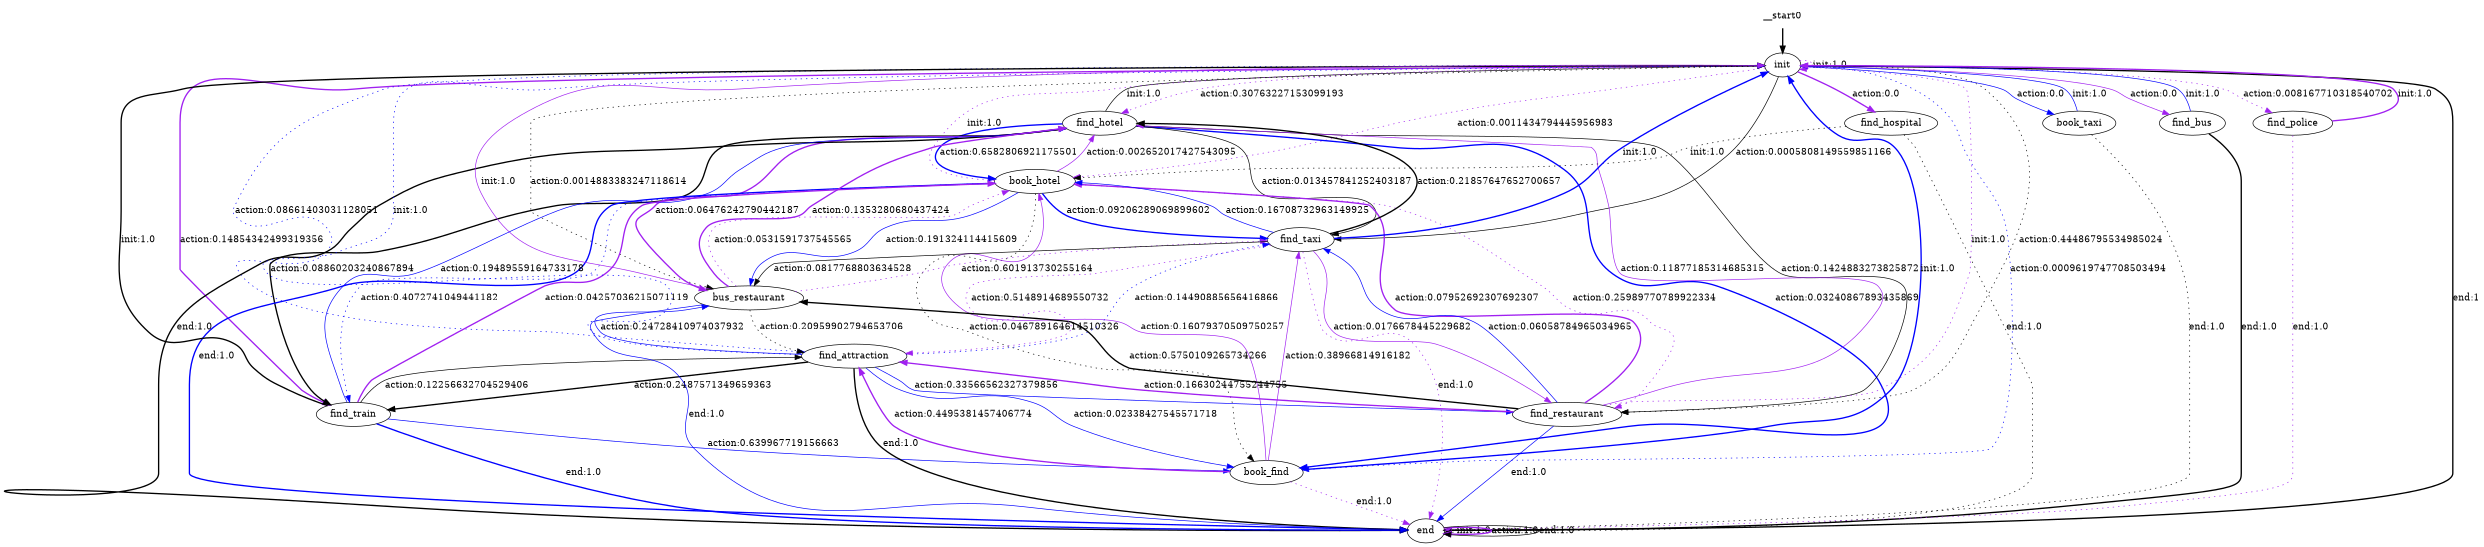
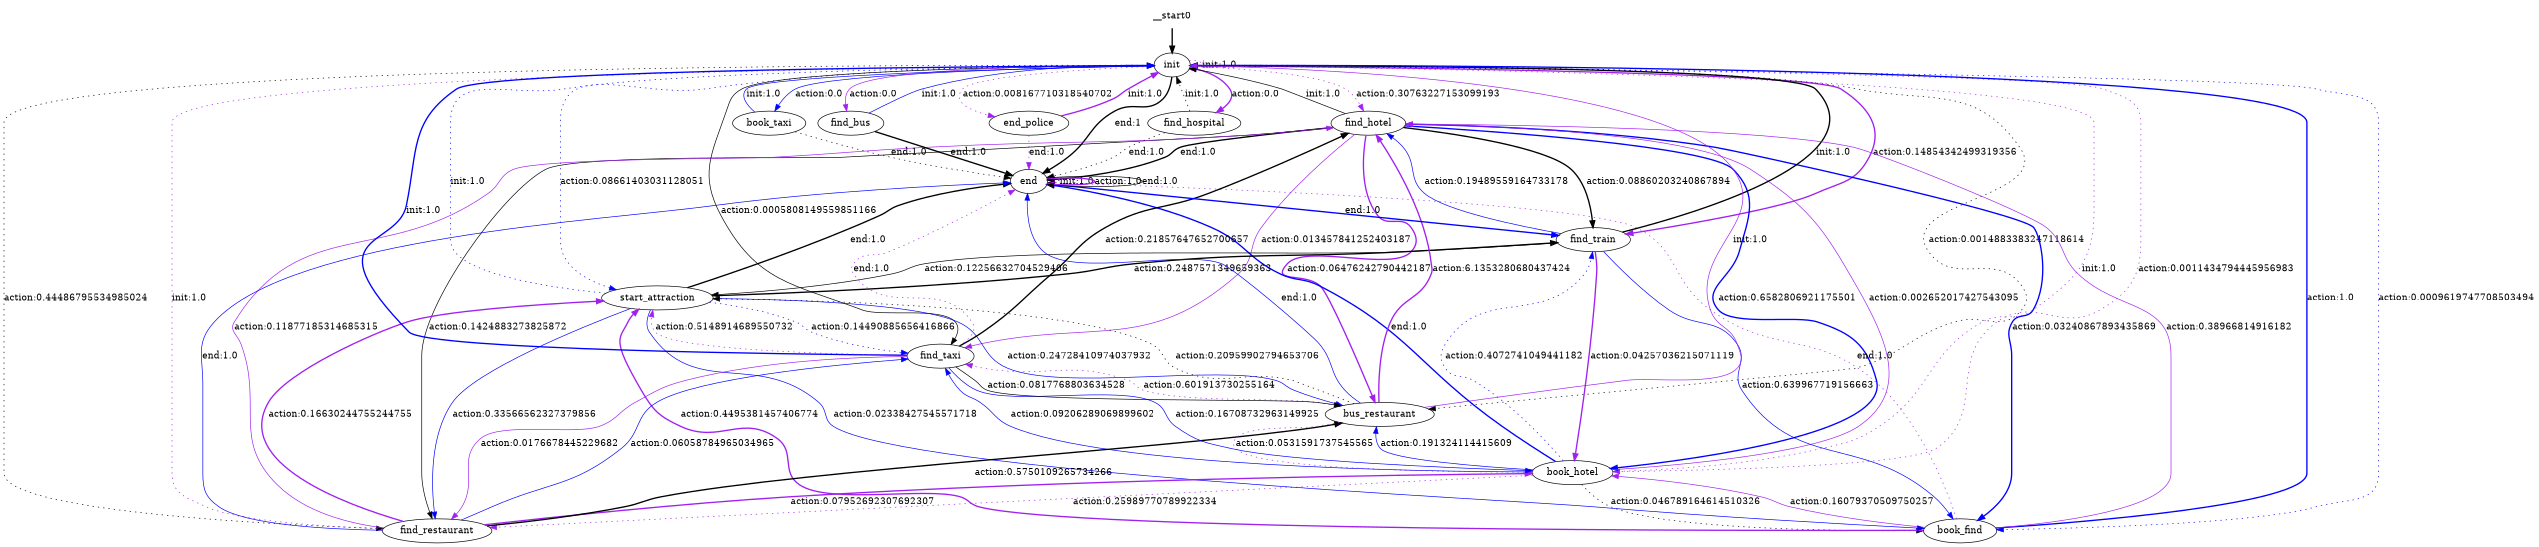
node "find_police": label "find_police" -> "end_police"
edge "find_hospital" -> "book_hotel": now "find_hospital" -> "init"
edge "find_hotel" -> "find_taxi": color black -> purple
edge "bus_restaurant" -> "find_hotel": label "action:0.1353280680437424" -> "action:6.1353280680437424"
edge "book_hotel" -> "find_taxi": style bold -> solid
edge "book_find" -> "init": label "init:1.0" -> "action:1.0"
node "find_attraction": label "find_attraction" -> "start_attraction"
edge "book_find" -> "find_taxi": now "book_find" -> "find_hotel"
edge "find_train" -> "end": reversed
